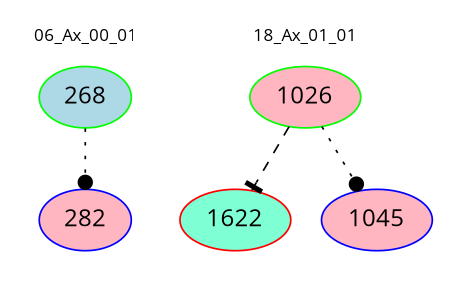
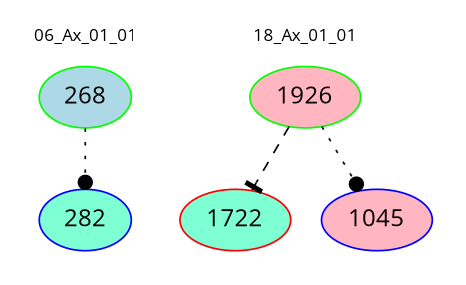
cluster "06_Ax_00_01": label "06_Ax_00_01" -> "06_Ax_01_01"
node "1026": label "1026" -> "1926"
node "282": fillcolor lightpink -> aquamarine
node "1622": label "1622" -> "1722"
